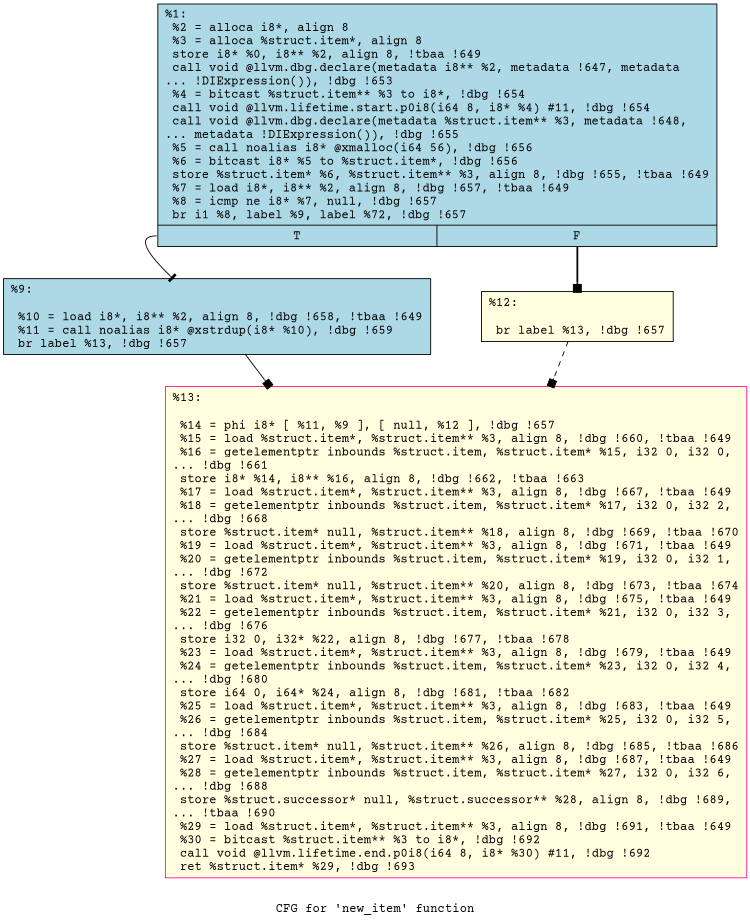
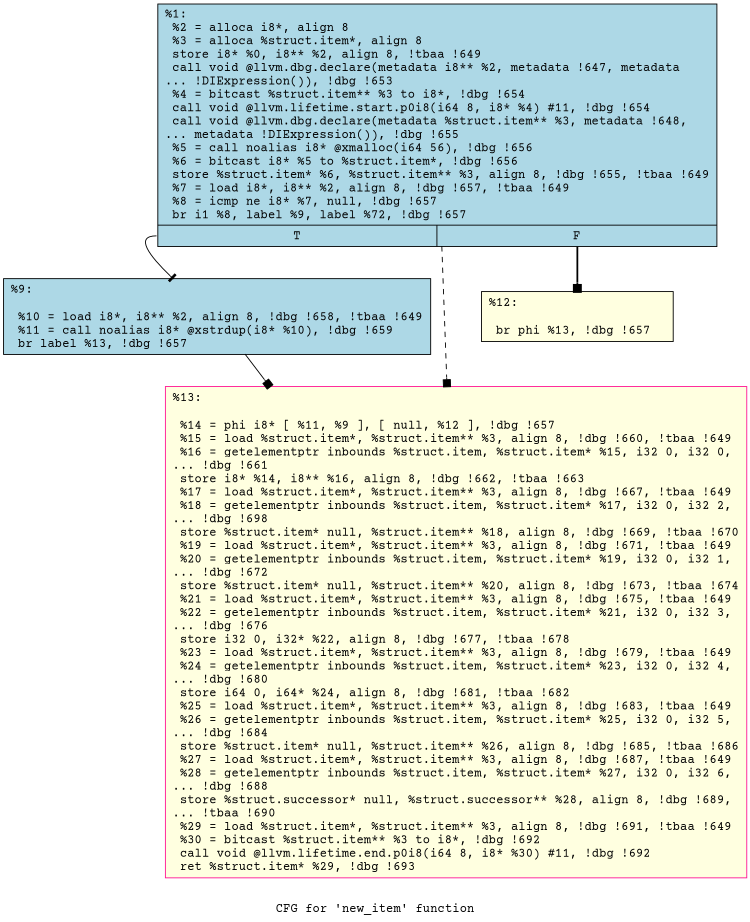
node "%12:": text "br label %13, !dbg !657" -> "br phi %13, !dbg !657"
edge "%12:" -> "%13:": now "%1:" -> "%13:"
node "%13:": text "... !dbg !668" -> "... !dbg !698"
